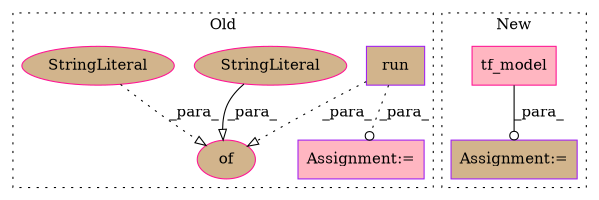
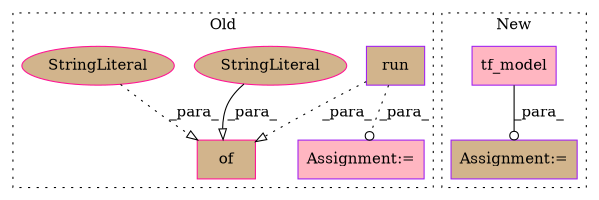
node "tf_model": color deeppink -> purple
node "of": shape ellipse -> box
